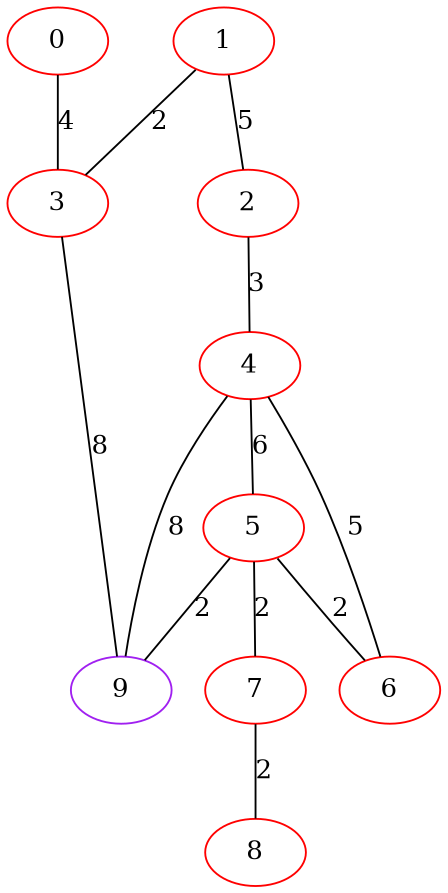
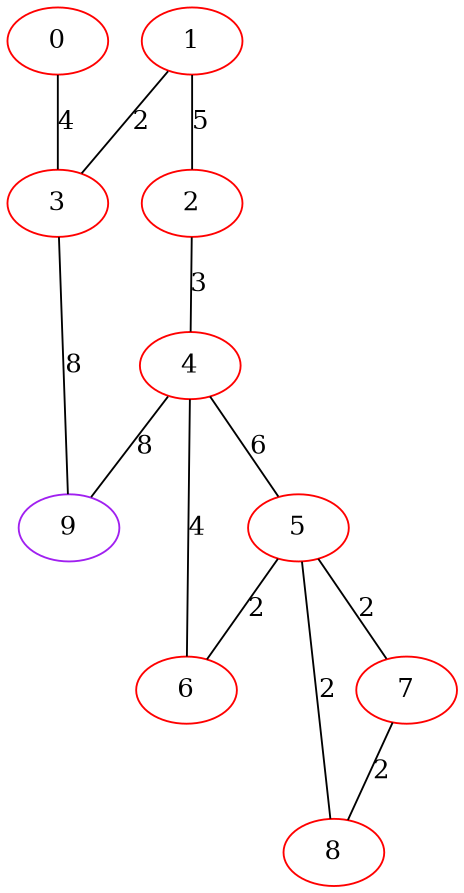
edge "4" -- "6": label "5" -> "4"
edge "5" -- "9": now "5" -- "8"
